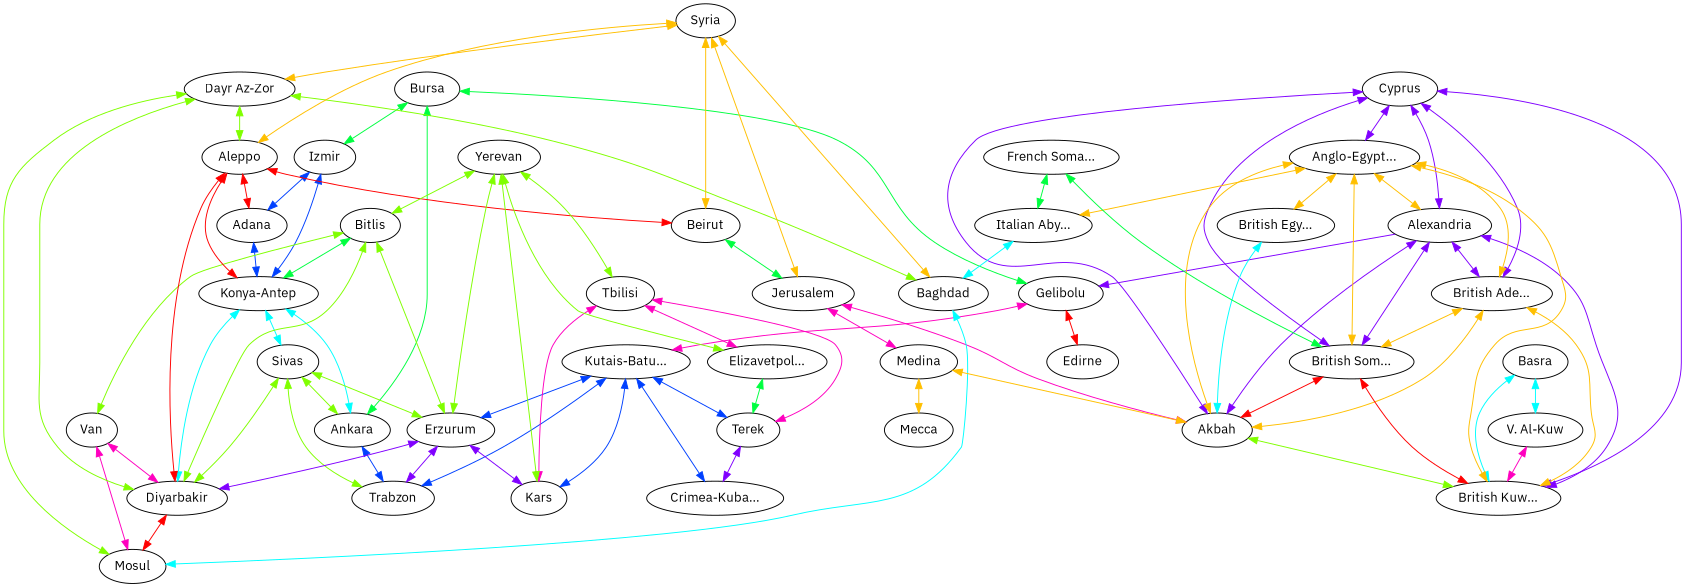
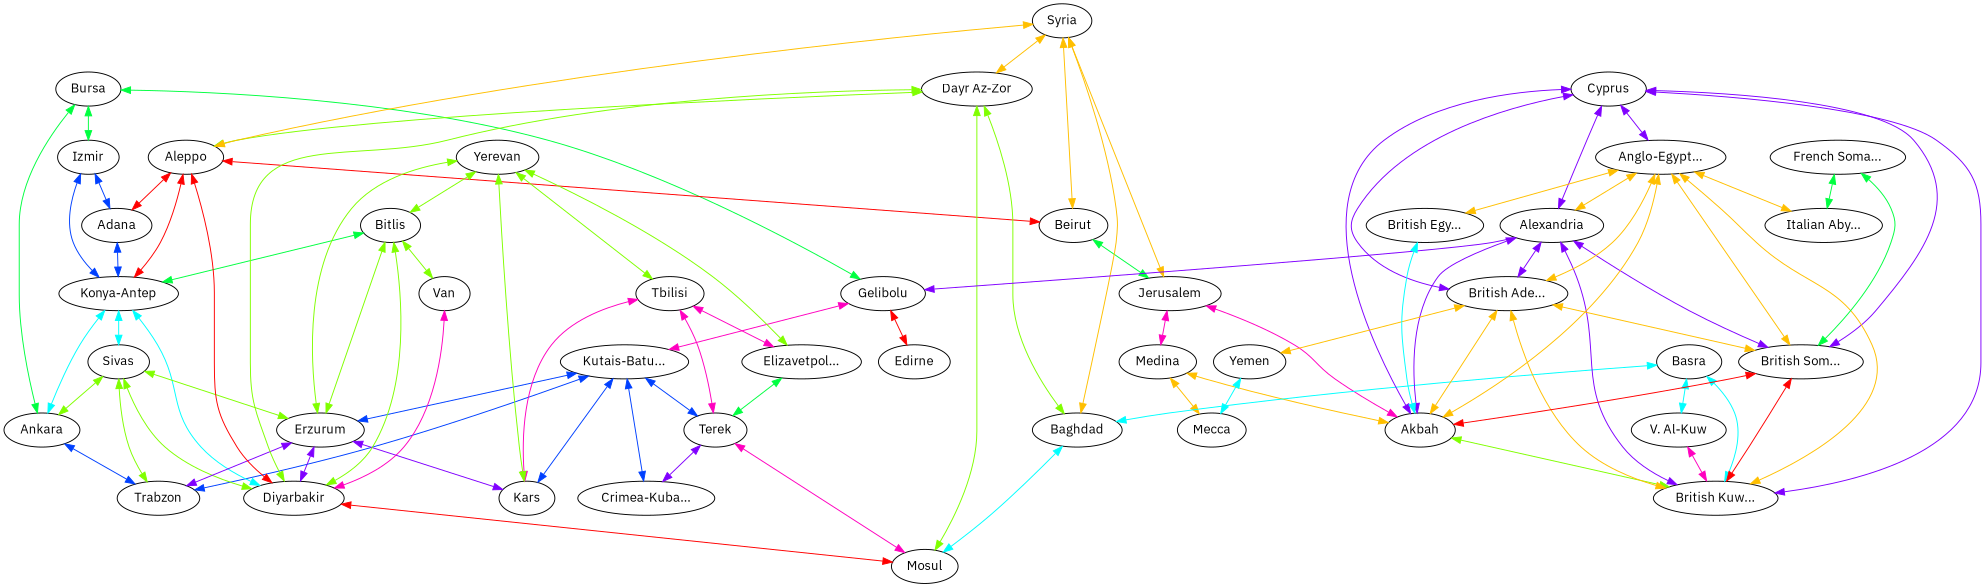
edge "Italian Aby..." -- "Baghdad": now "Basra" -- "Baghdad"
node "Yemen": added
edge "Van" -- "Mosul": now "Terek" -- "Mosul"
